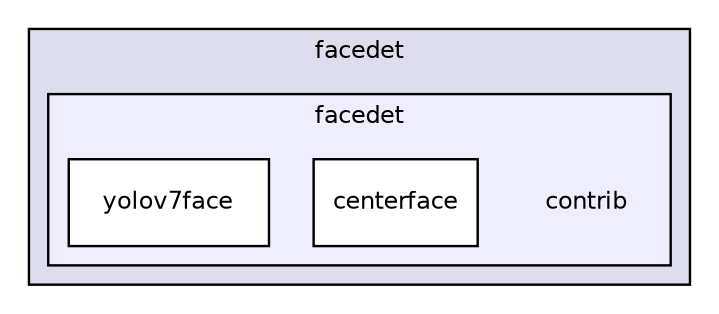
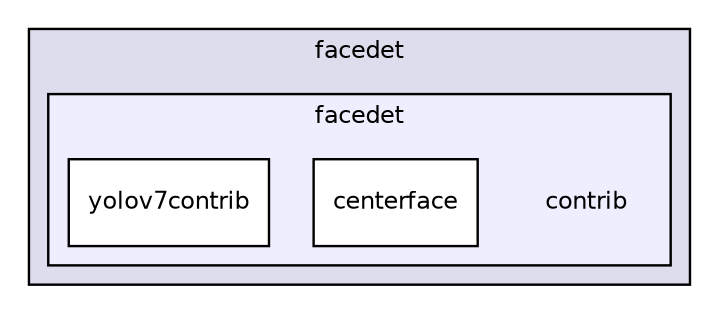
node "yolov7face": label "yolov7face" -> "yolov7contrib"
